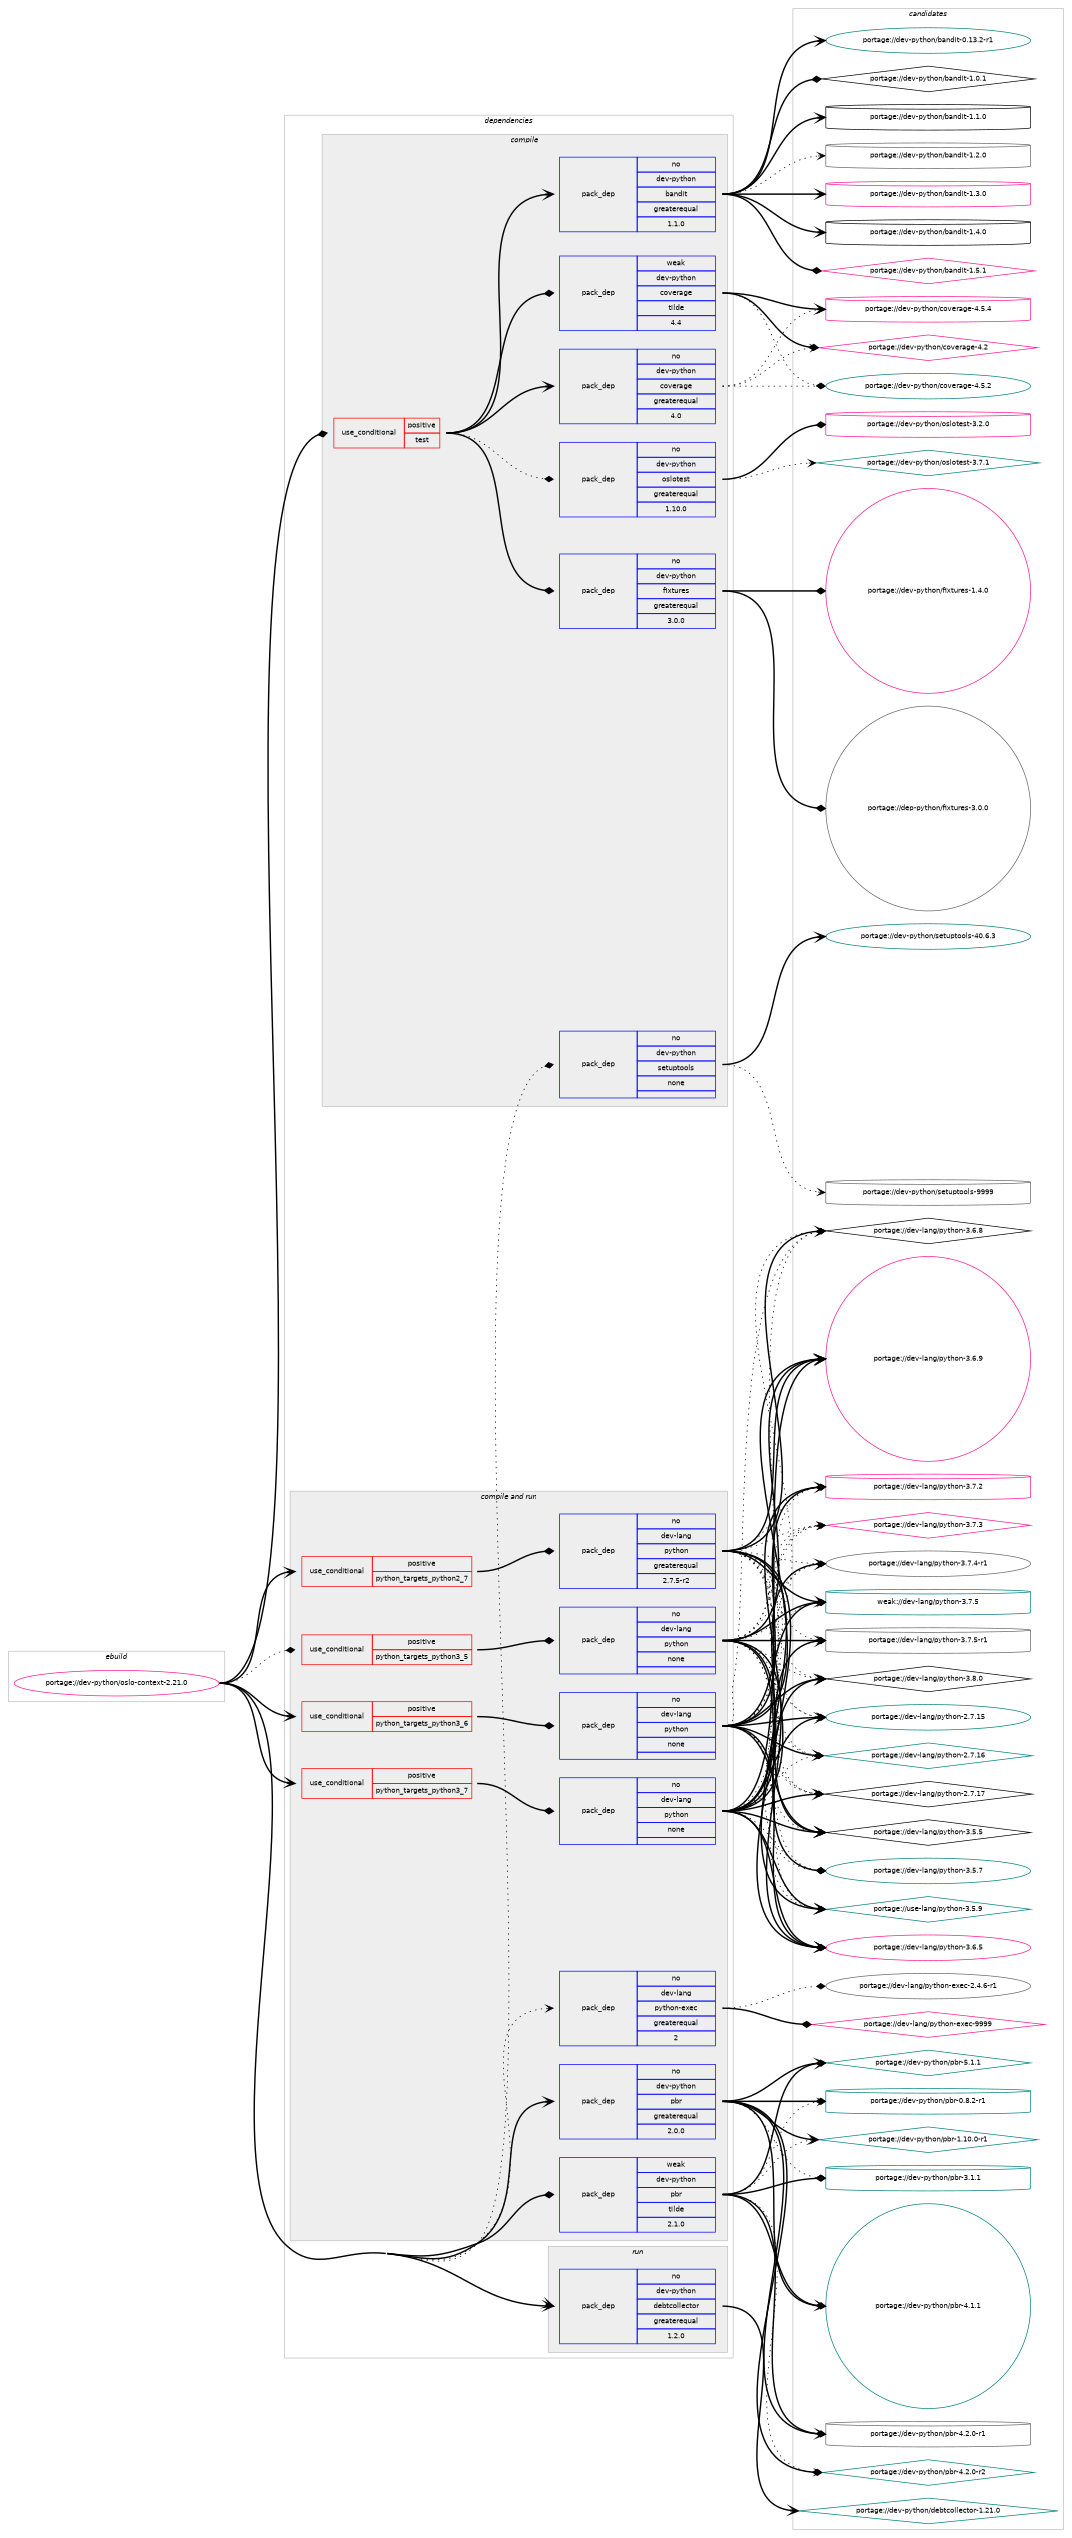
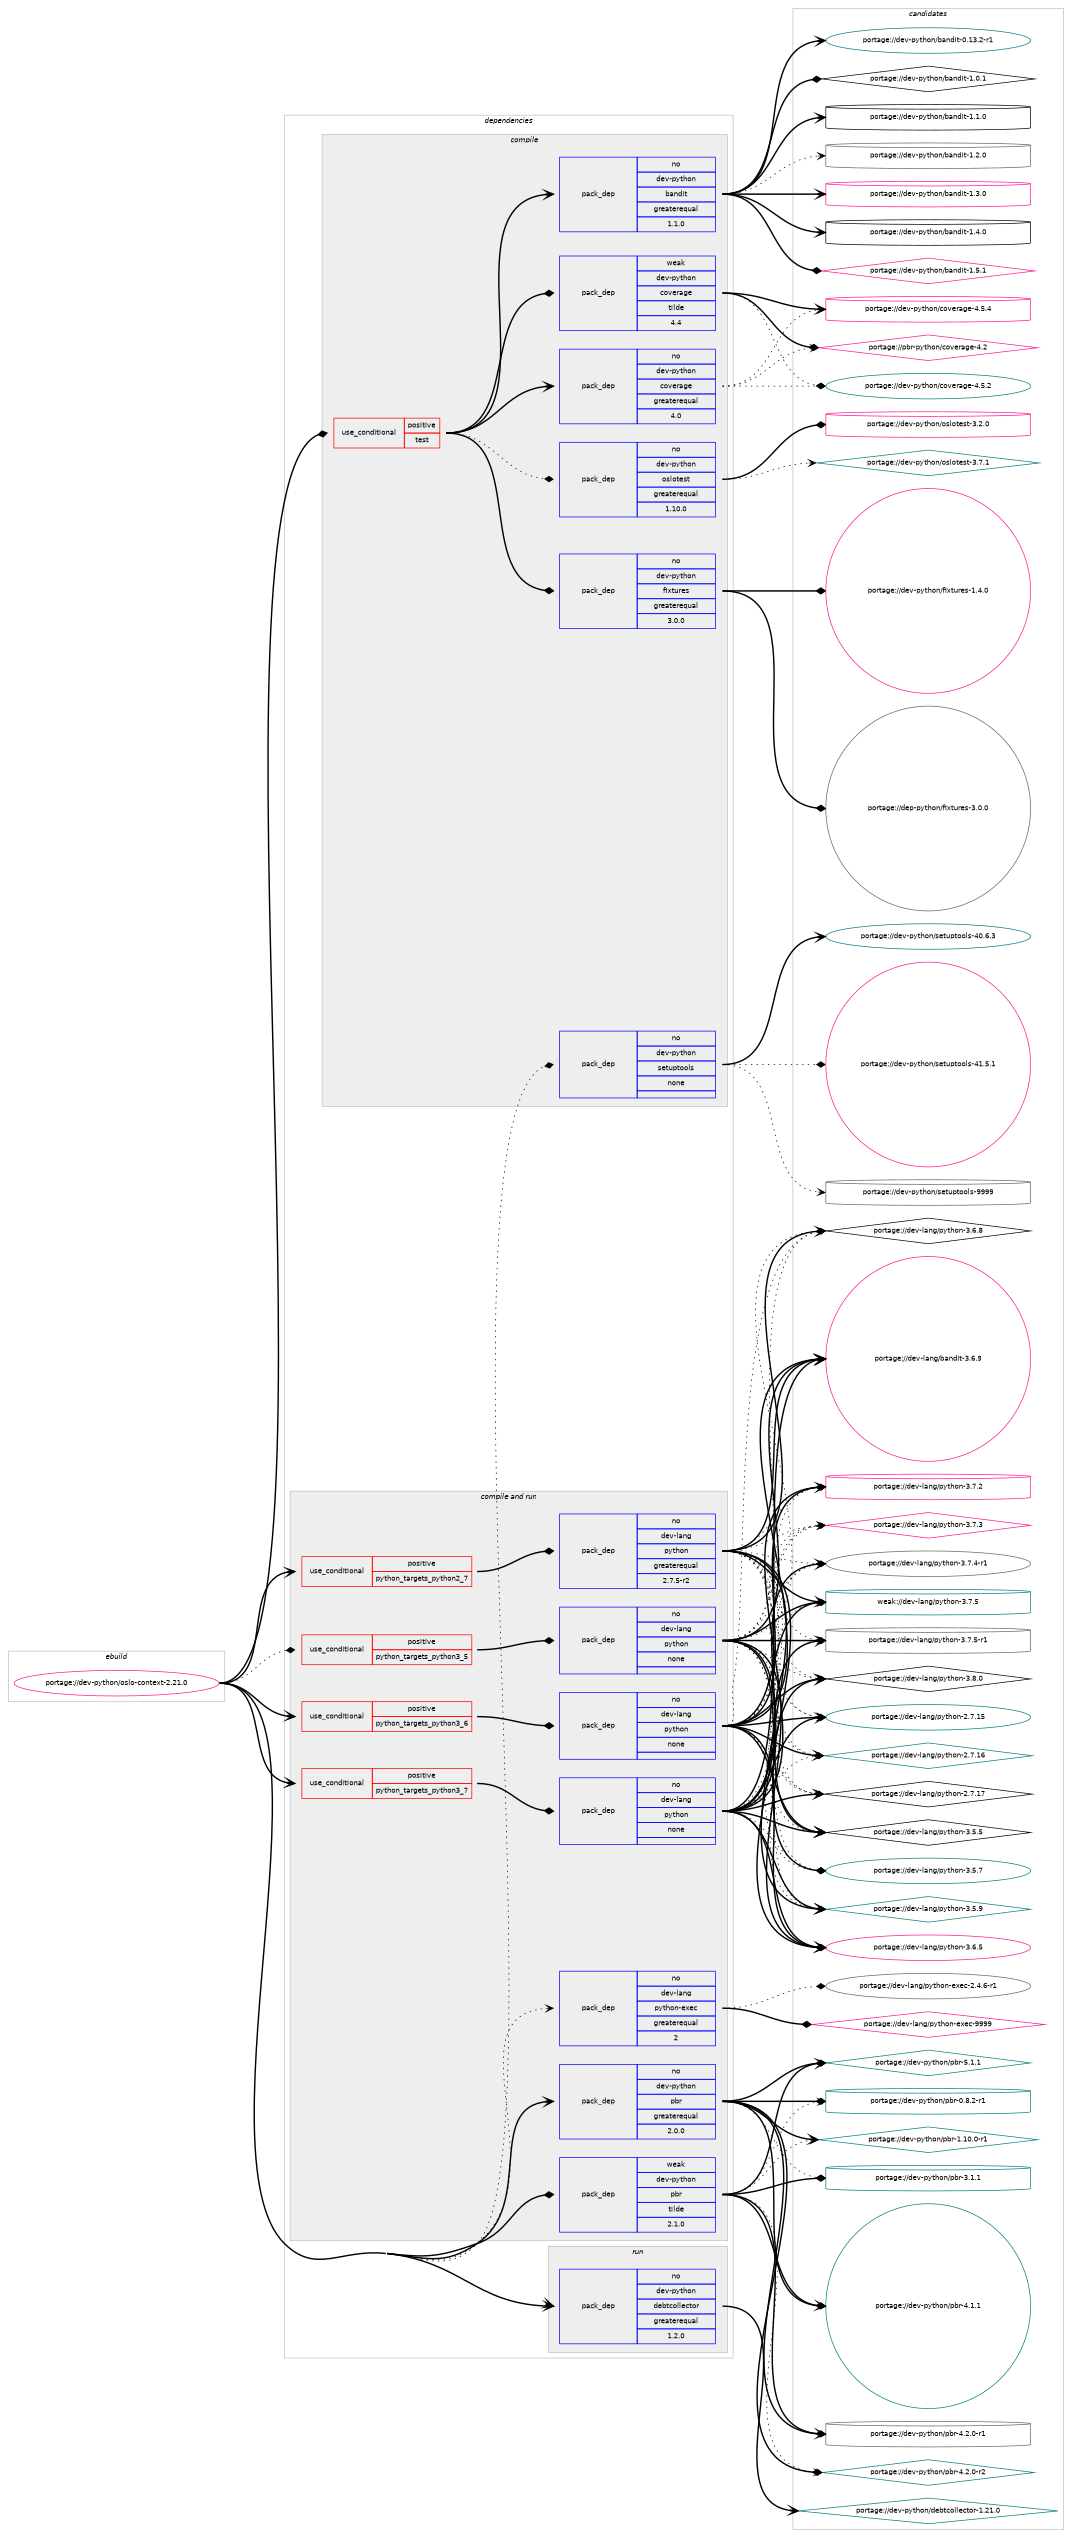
node "portage://dev-python/coverage-4.2": label "portage://dev-python/coverage-4.2" -> "portage://pbr-python/coverage-4.2"
node "portage://dev-python/setuptools-41.5.1": added
node "portage://dev-lang/python-3.6.9": label "portage://dev-lang/python-3.6.9" -> "portage://dev-lang/bandit-3.6.9"
node "portage://use-lang/python-3.5.9": label "portage://use-lang/python-3.5.9" -> "portage://dev-lang/python-3.5.9"
